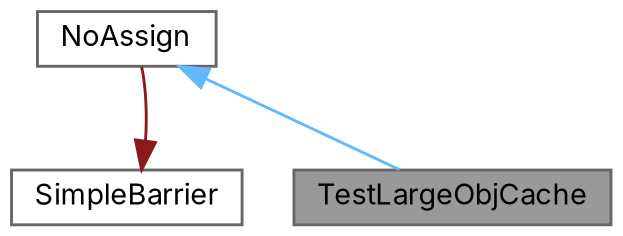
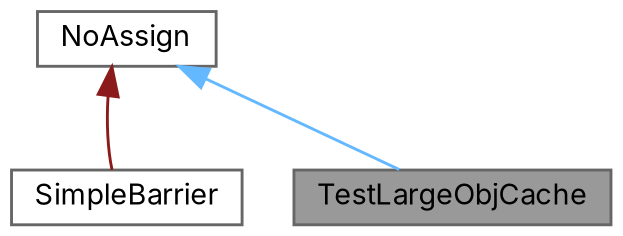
edge "NoAssign" -> "SimpleBarrier": reversed
